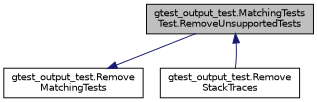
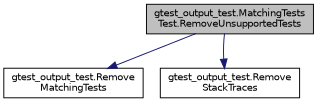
edge "gtest_output_test.Remove StackTraces" -> "gtest_output_test.MatchingTests Test.RemoveUnsupportedTests": reversed
